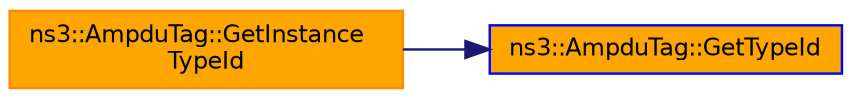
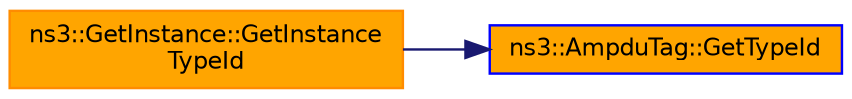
node "ns3::AmpduTag::GetInstance TypeId": label "ns3::AmpduTag::GetInstance TypeId" -> "ns3::GetInstance::GetInstance TypeId"
